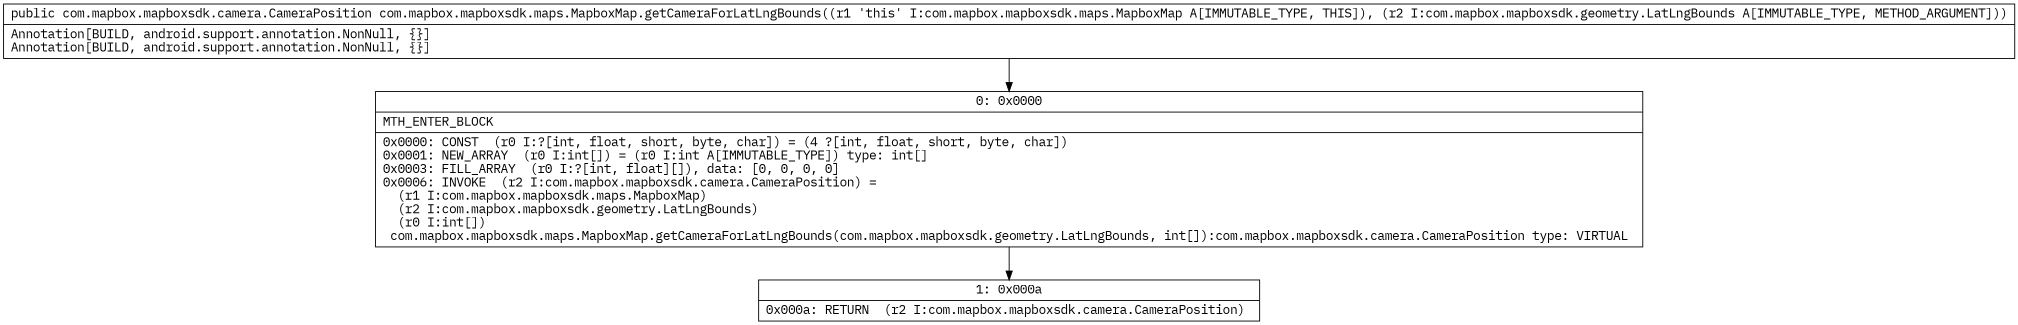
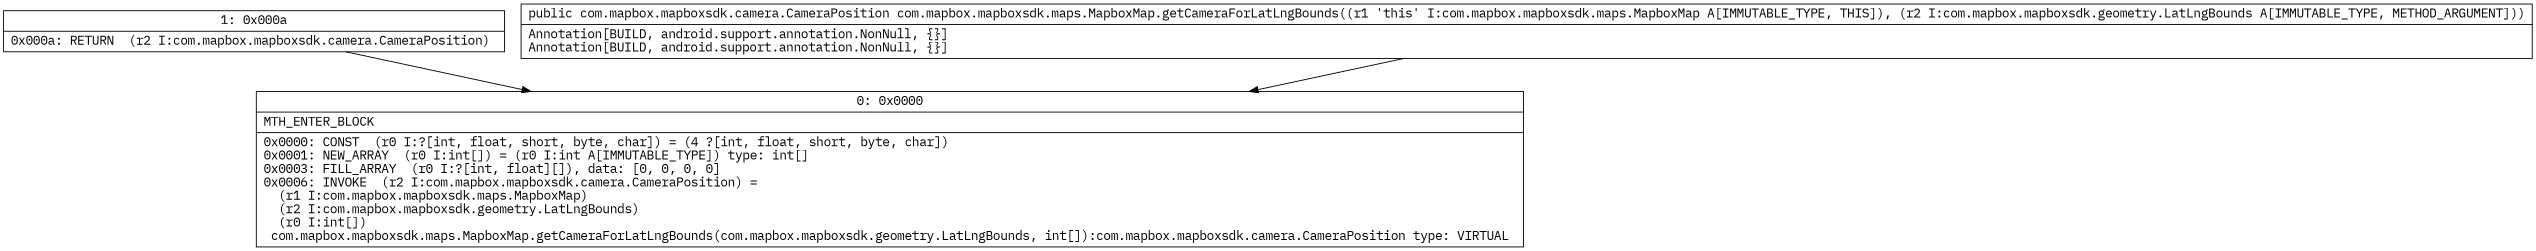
edge "0: 0x0000" -> "1: 0x000a": reversed
